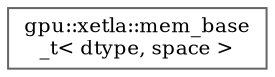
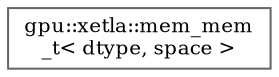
node "gpu::xetla::mem_base _t< dtype, space >": label "gpu::xetla::mem_base _t< dtype, space >" -> "gpu::xetla::mem_mem _t< dtype, space >"
